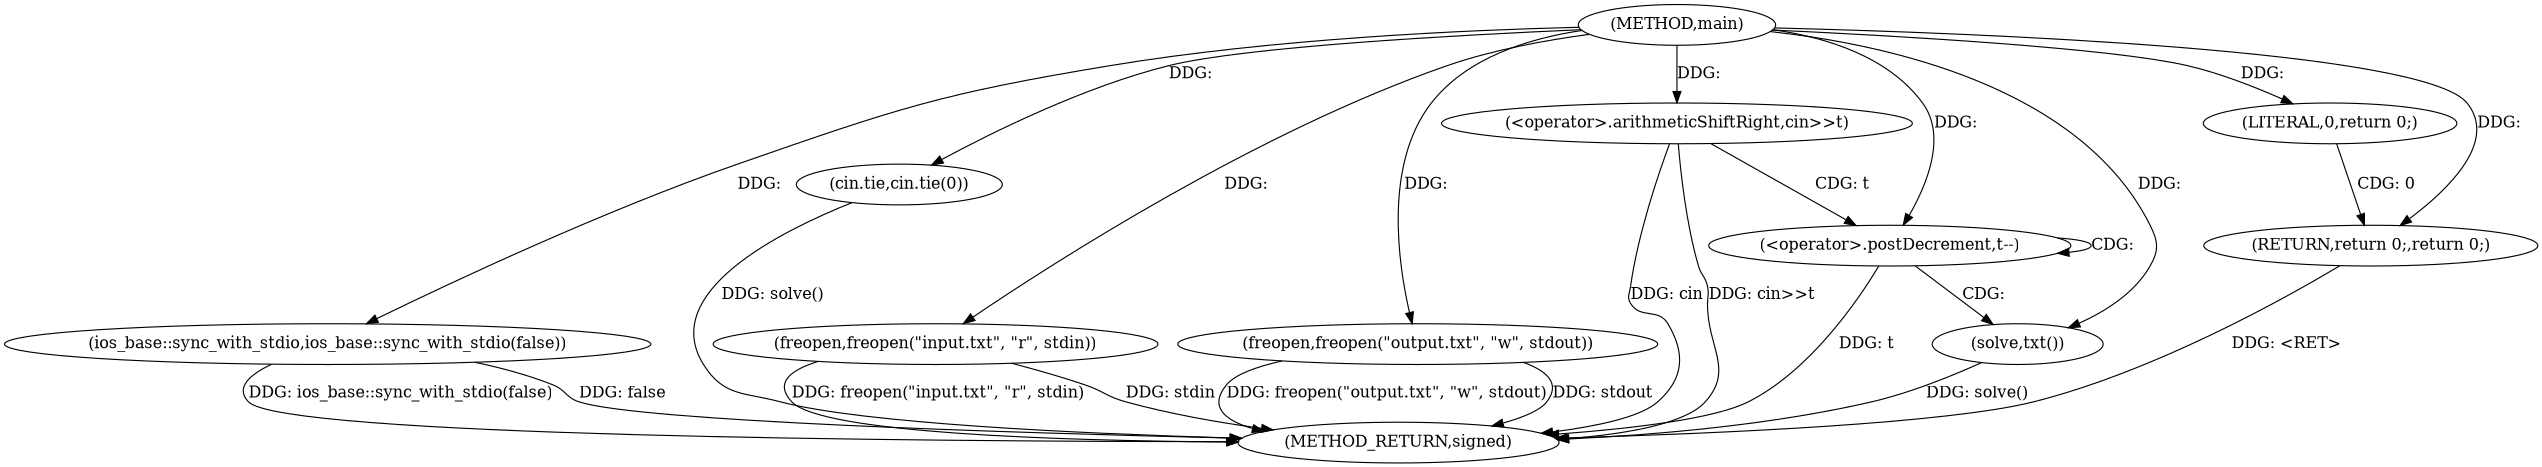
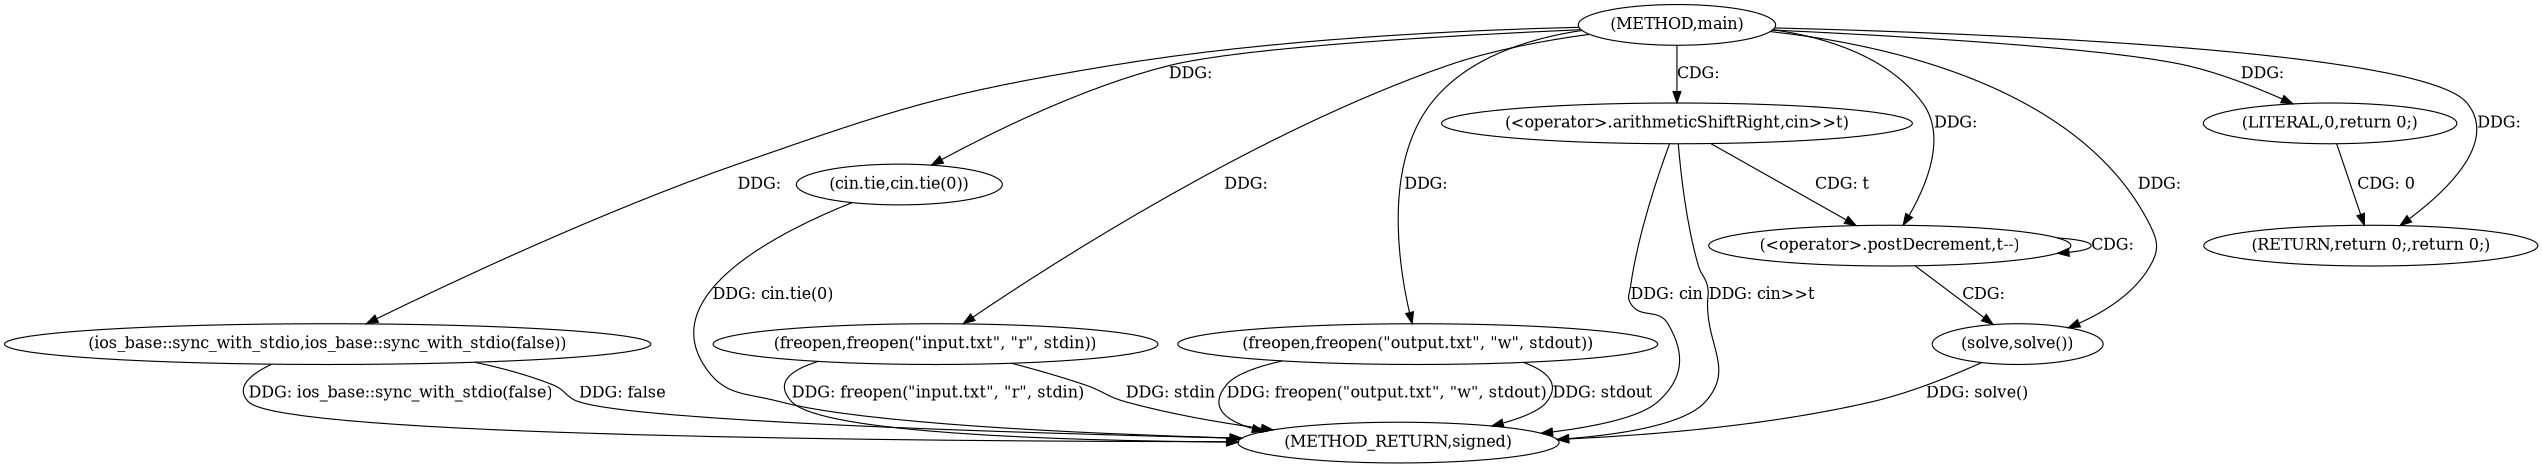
edge "(METHOD,main)" -> "(<operator>.arithmeticShiftRight,cin>>t)": label "DDG: " -> "CDG: "
edge "(cin.tie,cin.tie(0))" -> "(METHOD_RETURN,signed)": label "DDG: solve()" -> "DDG: cin.tie(0)"
node "(solve,txt())": label "(solve,txt())" -> "(solve,solve())"
edge "(<operator>.postDecrement,t--)" -> "(METHOD_RETURN,signed)": removed, label "DDG: t"
edge "(RETURN,return 0;,return 0;)" -> "(METHOD_RETURN,signed)": removed, label "DDG: <RET>"
